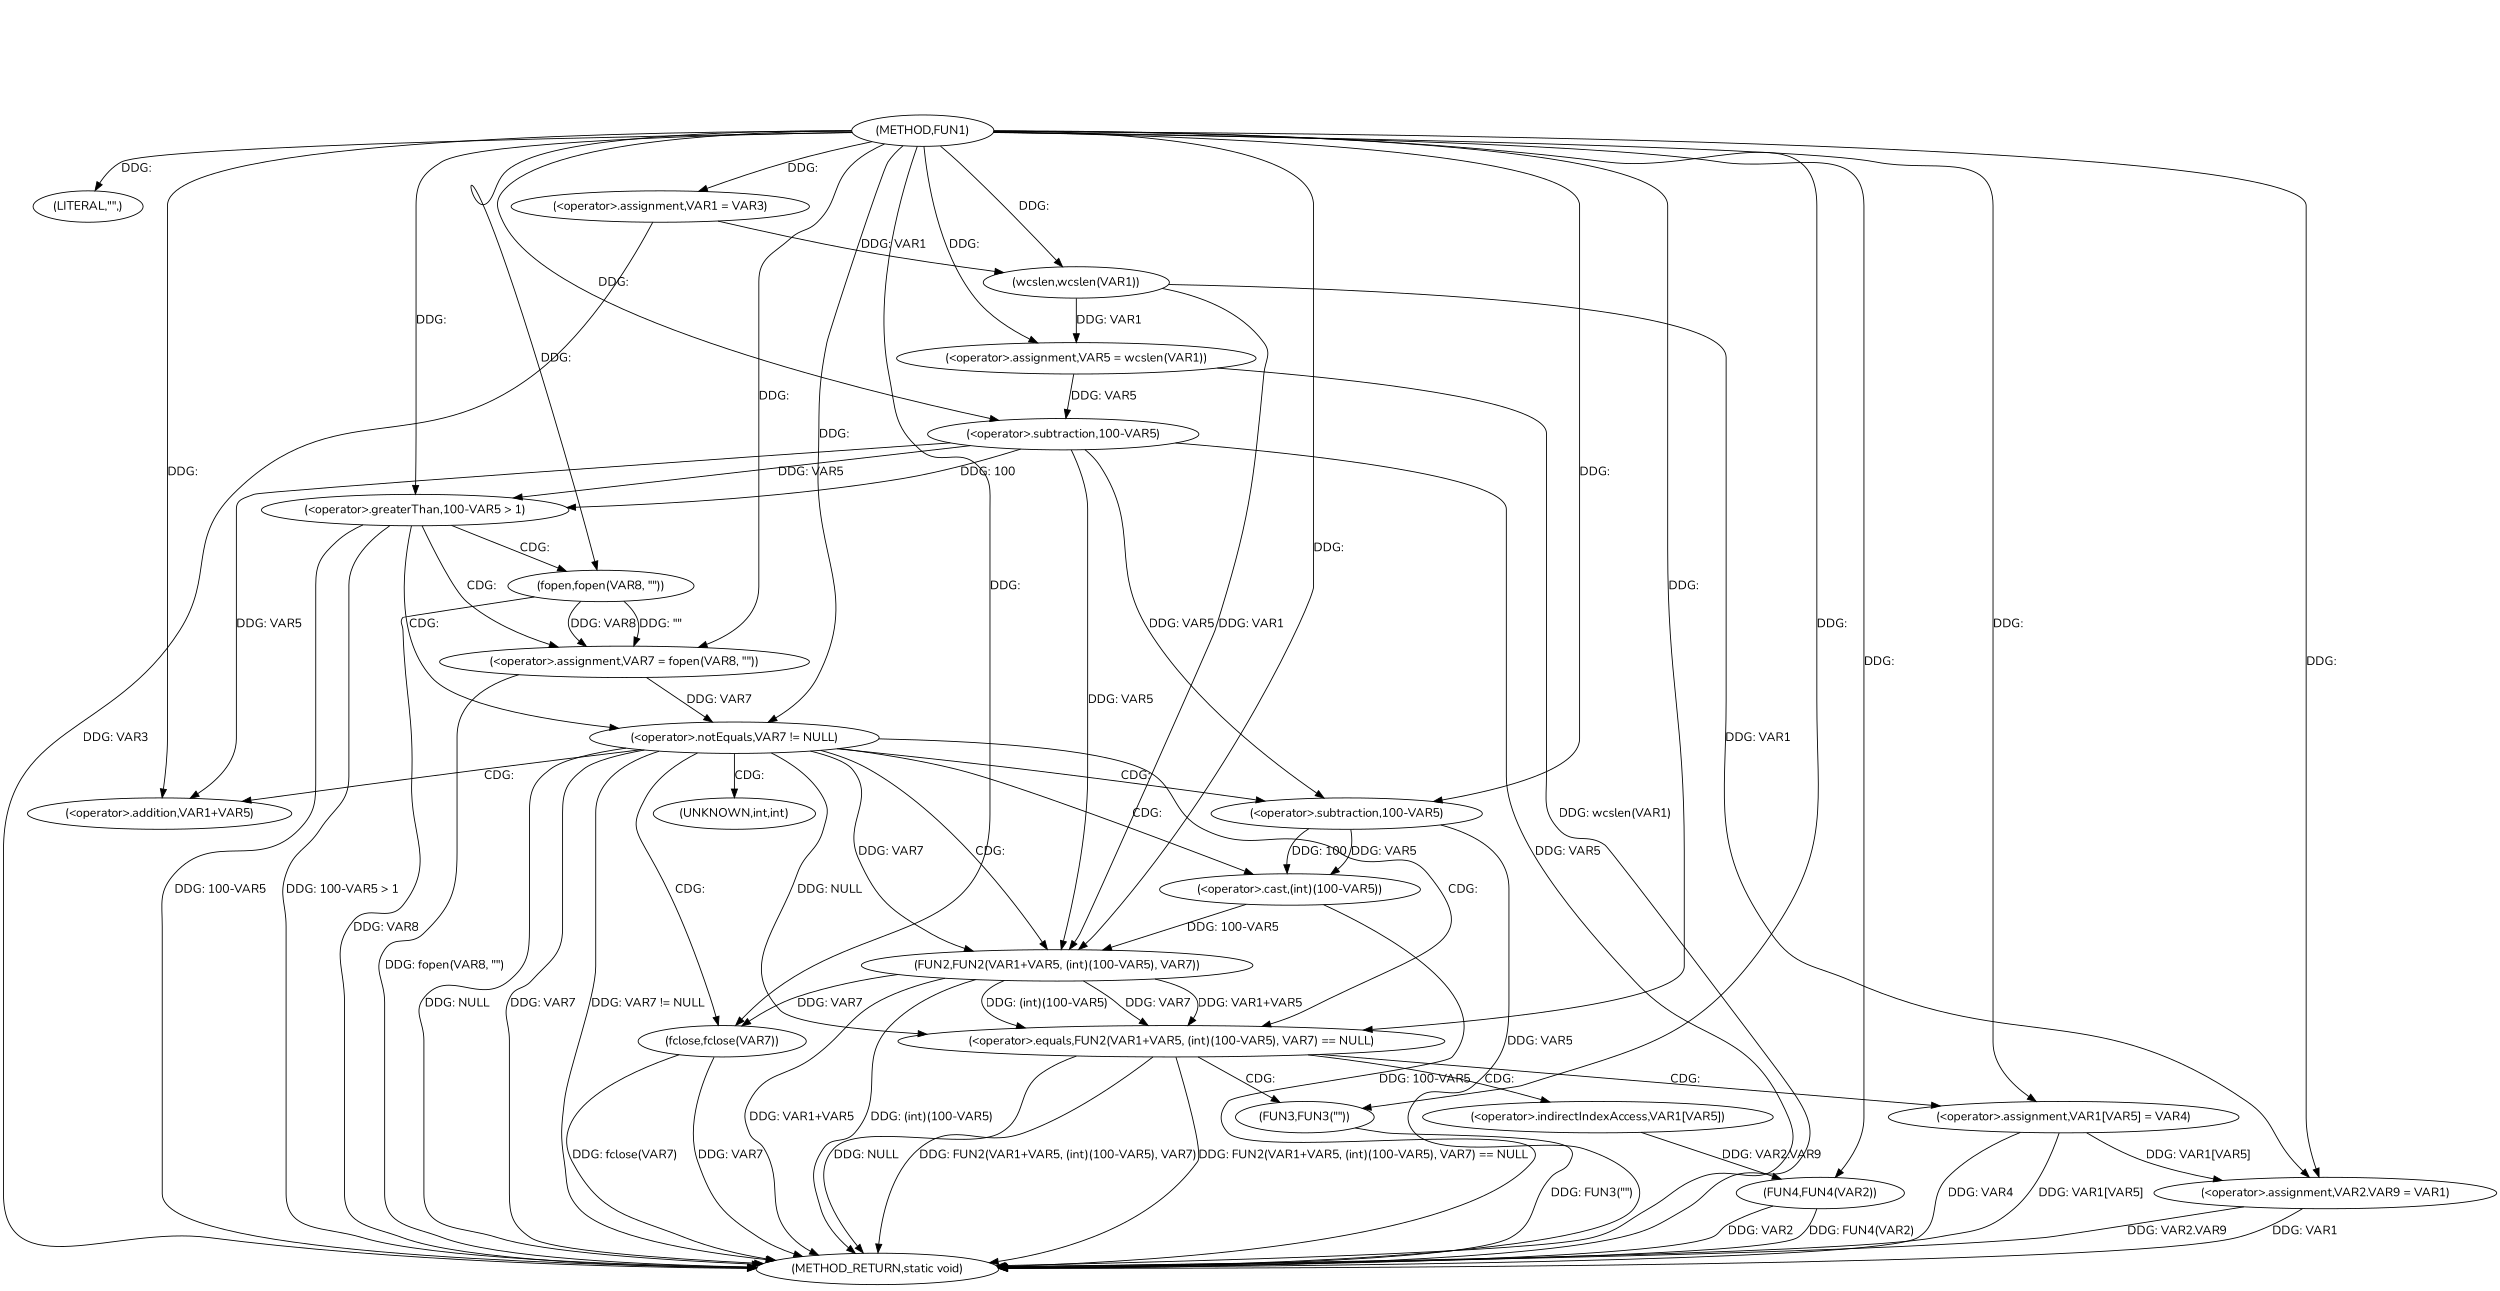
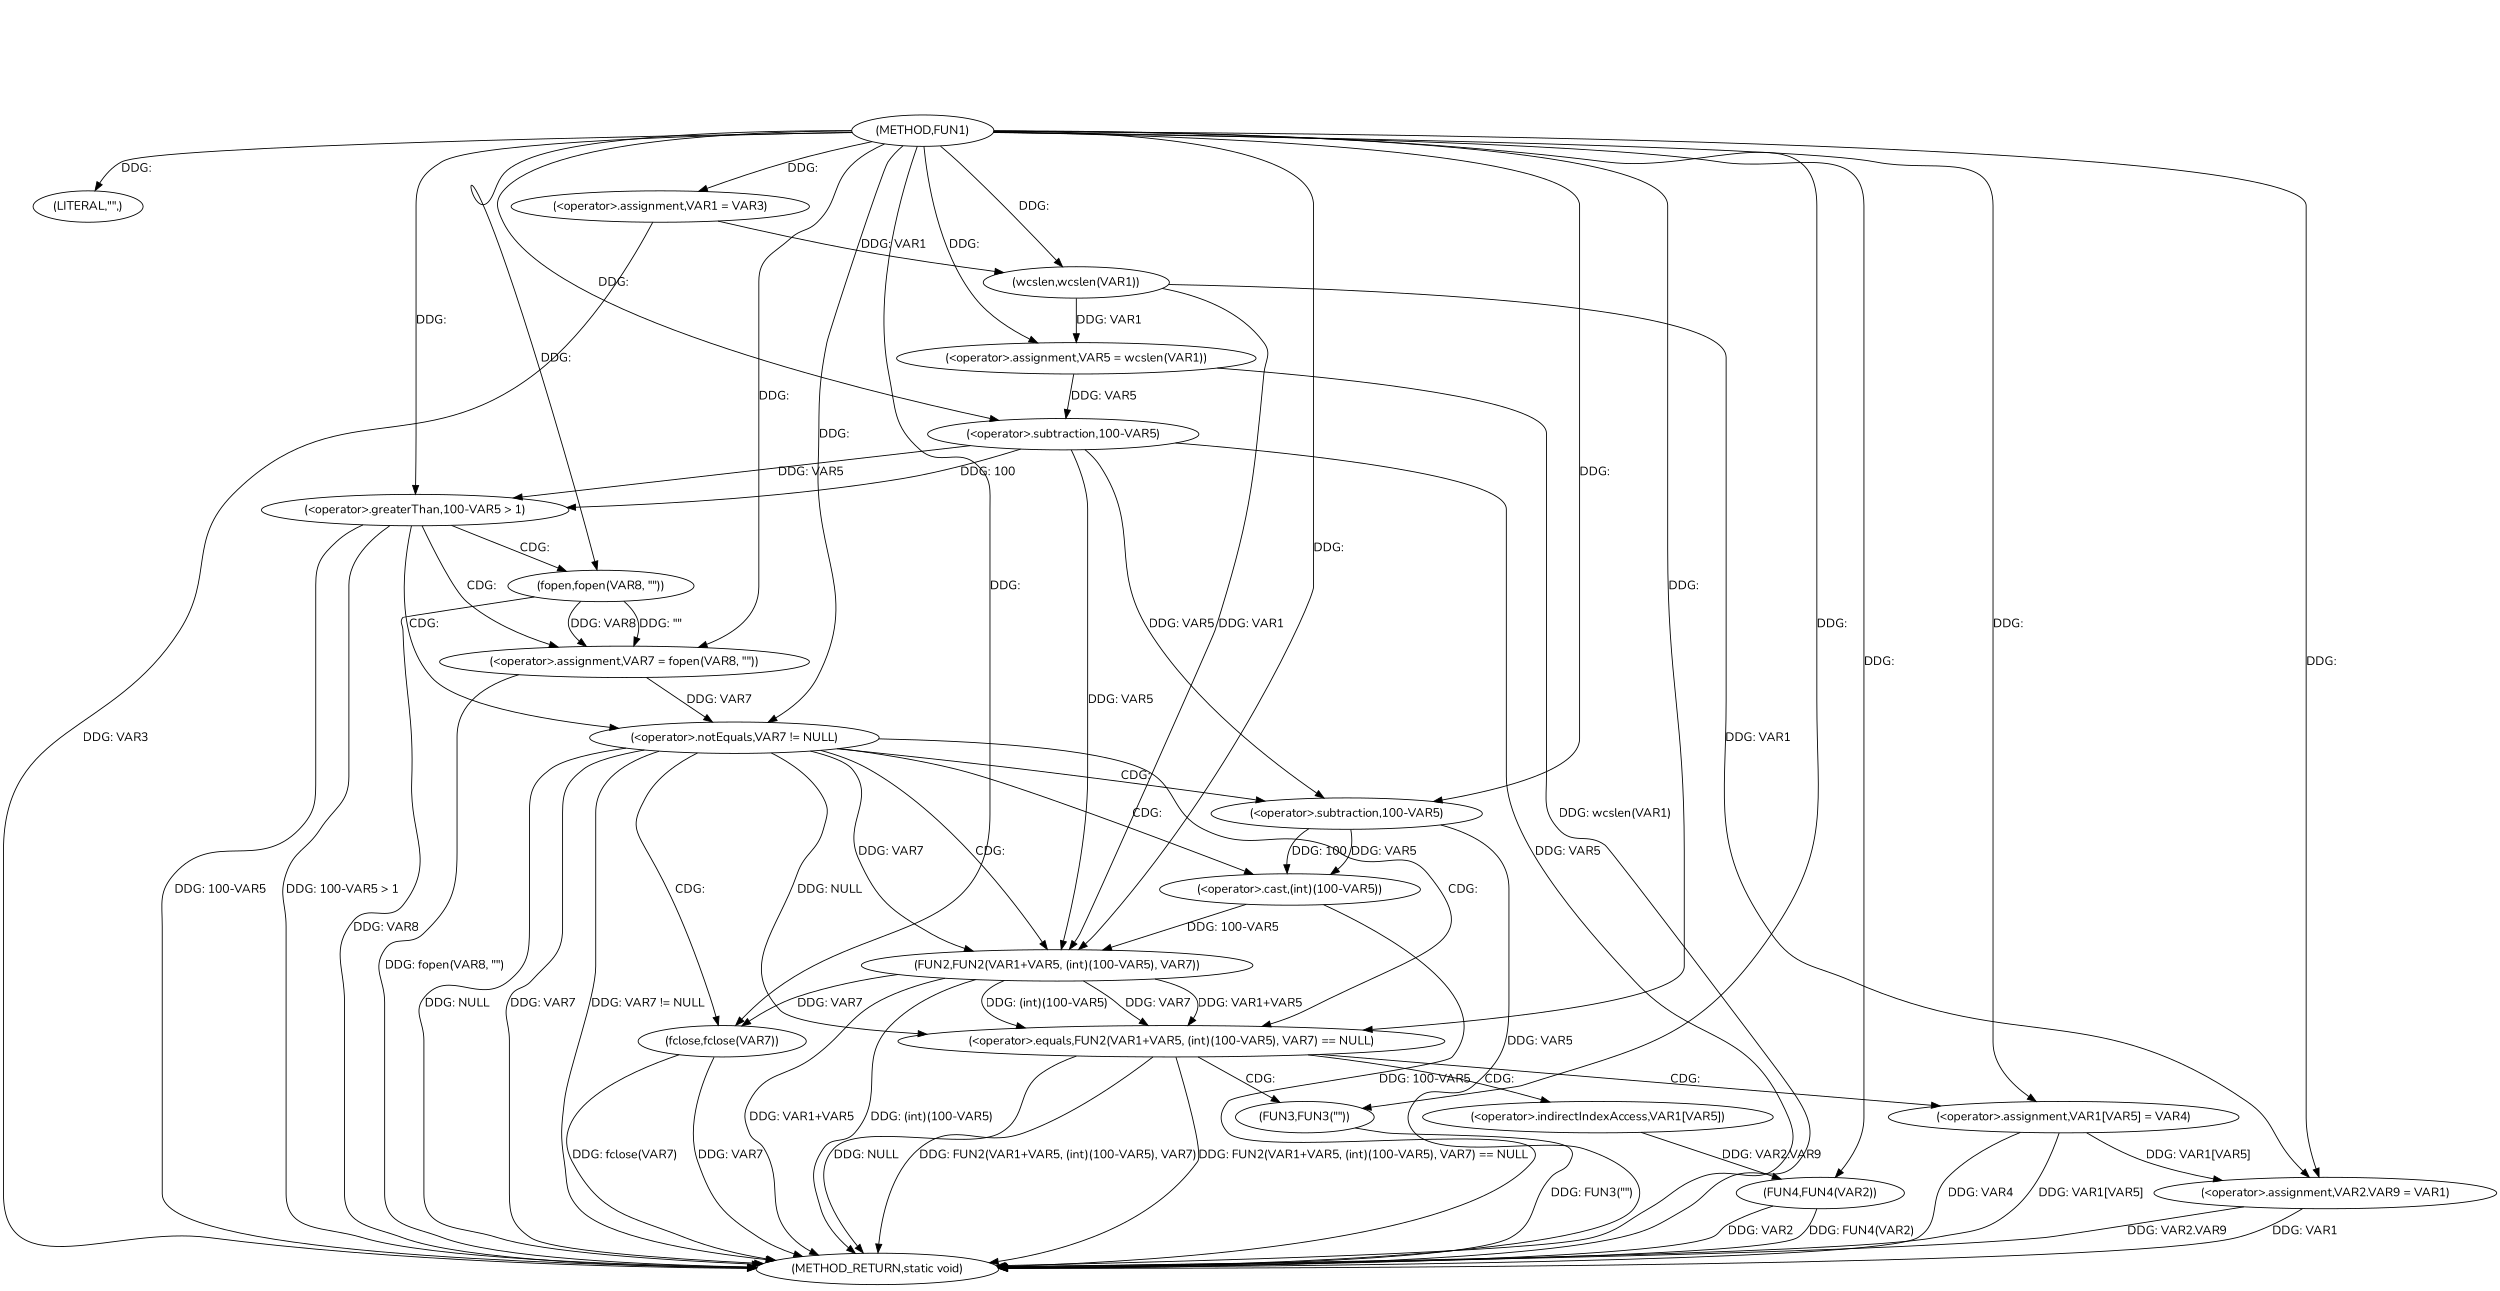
node "(<operator>.addition,VAR1+VAR5)": removed
node "(UNKNOWN,int,int)": removed
